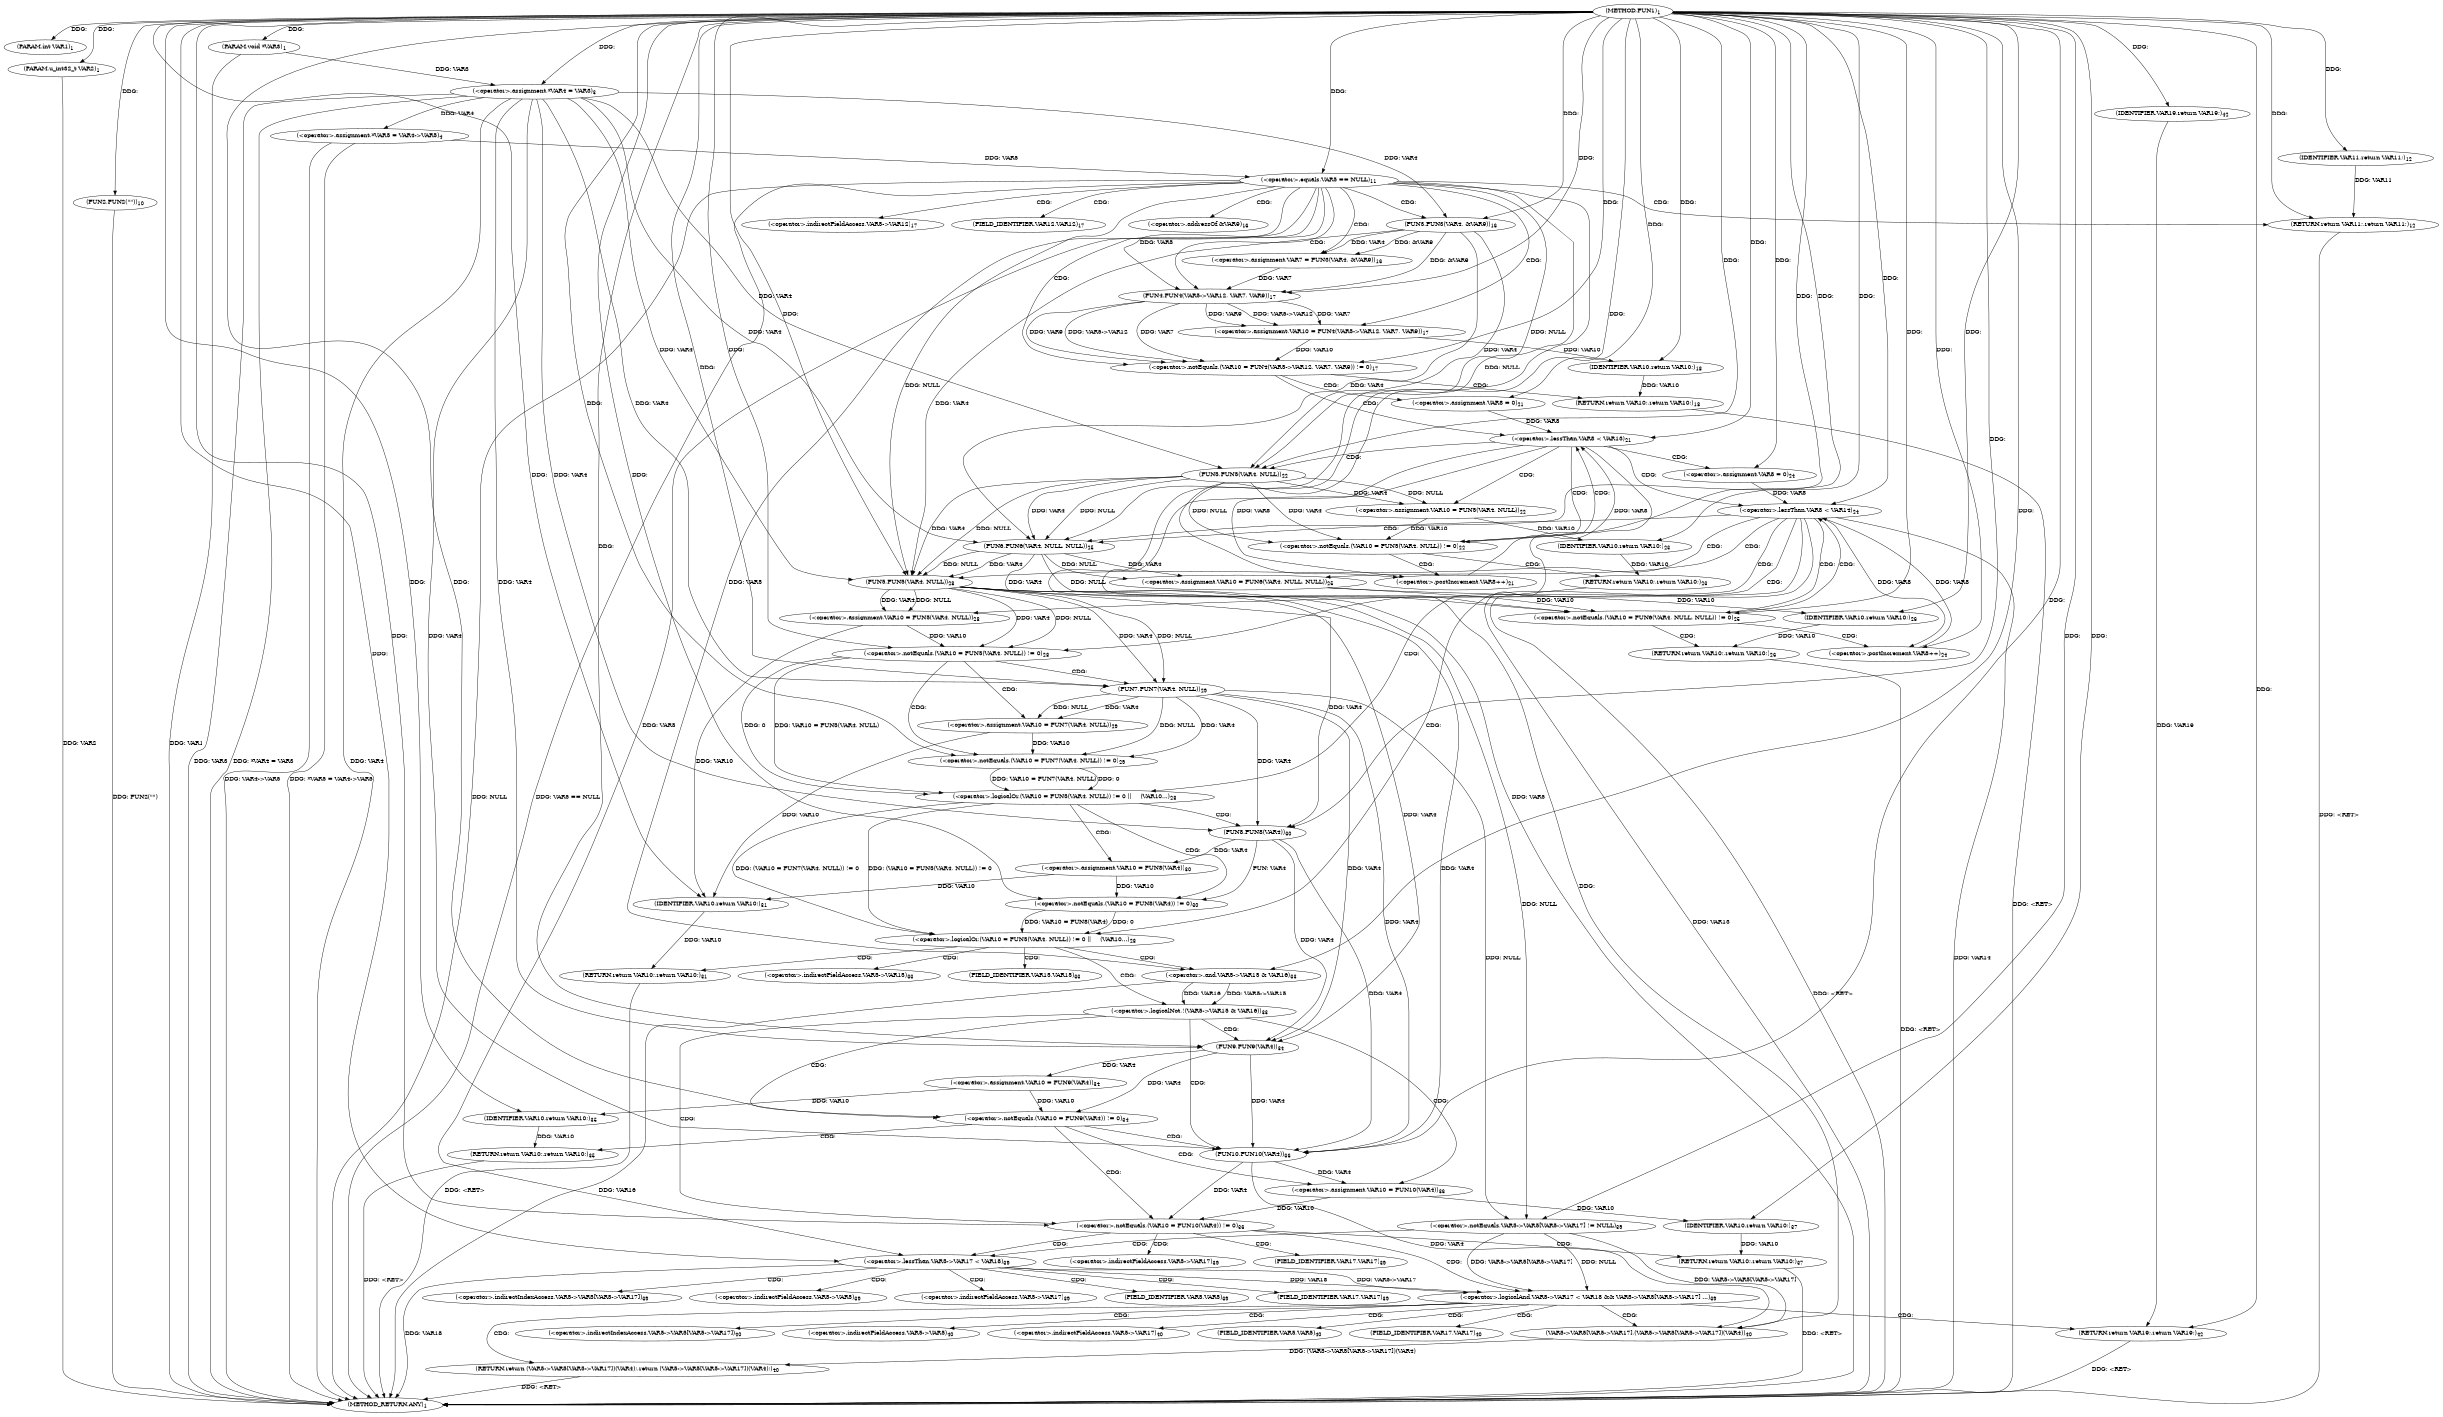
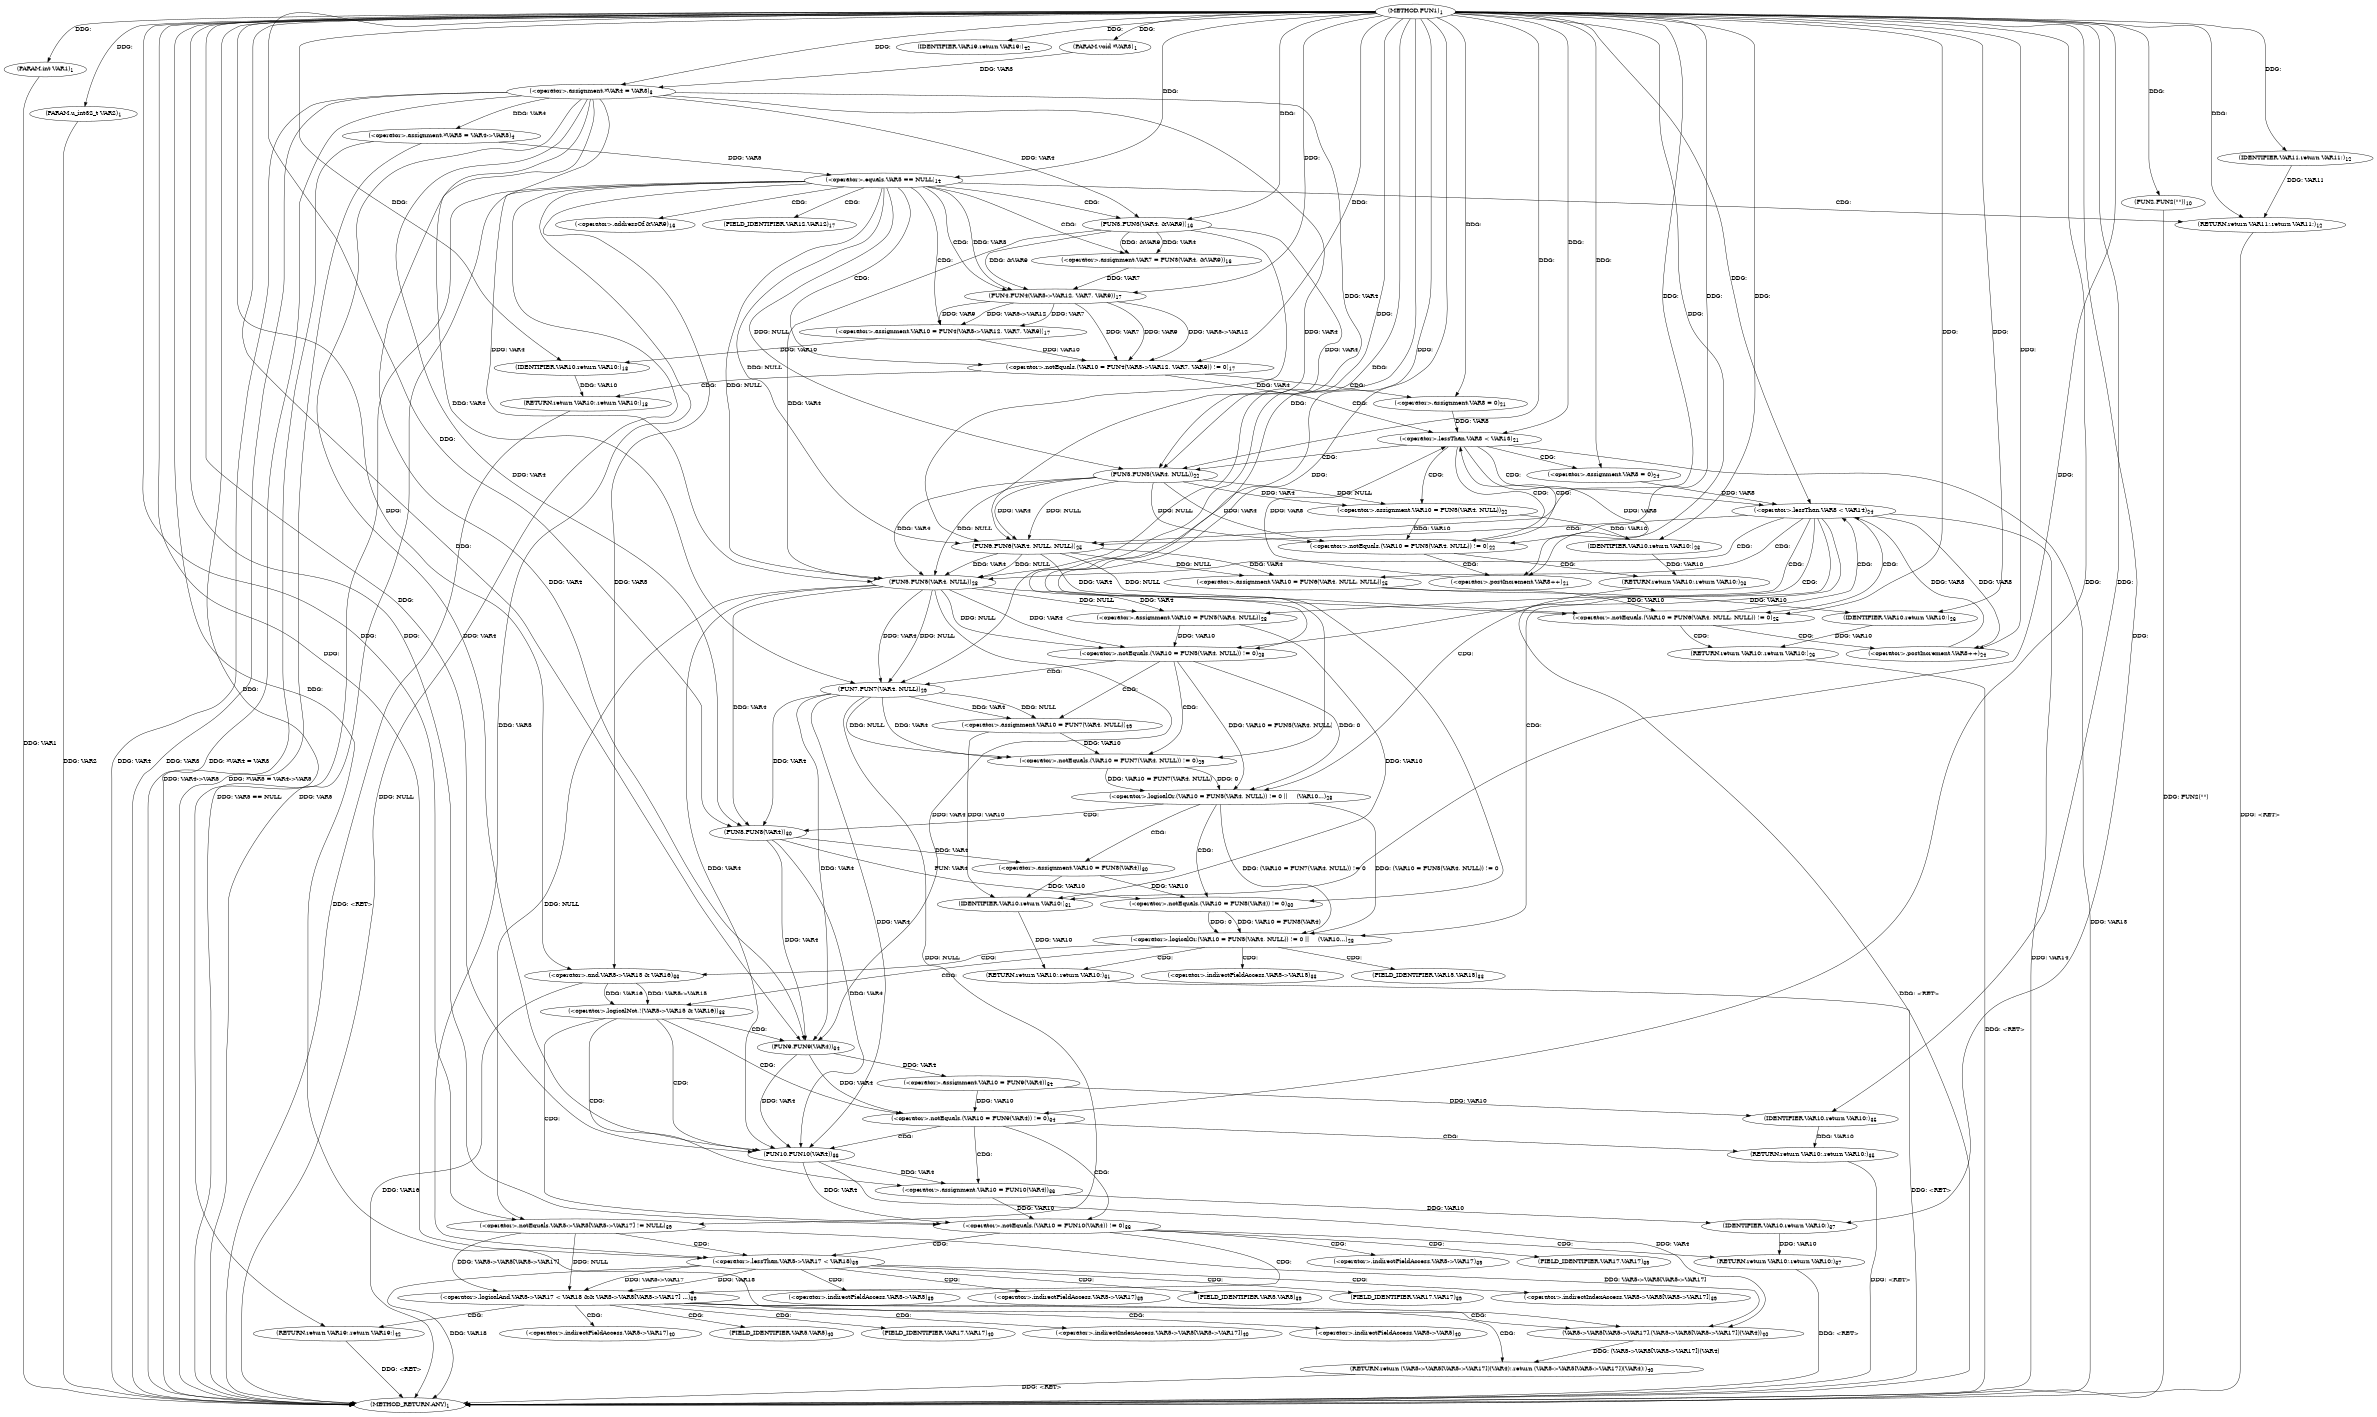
node "(<operator>.equals,VAR5 == NULL)": text "11" -> "14"
node "(<operator>.indirectFieldAccess,VAR5->VAR12)": removed
edge "(<operator>.lessThan,VAR8 < VAR13)" -> "(VAR5->VAR5[VAR5->VAR17],(VAR5->VAR5[VAR5->VAR17])(VAR4))": now "(METHOD,FUN1)" -> "(VAR5->VAR5[VAR5->VAR17],(VAR5->VAR5[VAR5->VAR17])(VAR4))"
edge "(IDENTIFIER,VAR19,return VAR19;)" -> "(RETURN,return VAR19;,return VAR19;)": removed, label "DDG: VAR19"
node "(<operator>.assignment,VAR10 = FUN7(VAR4, NULL))": text "29" -> "49"
edge "(PARAM,void *VAR3)" -> "(METHOD_RETURN,ANY)": now "(PARAM,int VAR1)" -> "(METHOD_RETURN,ANY)"
